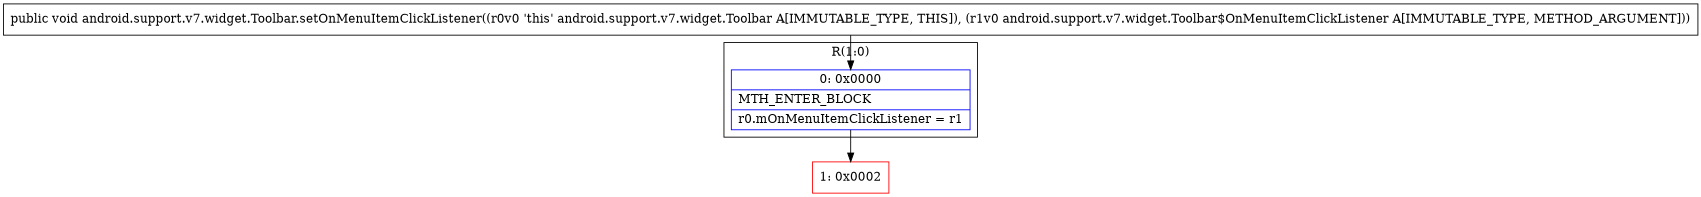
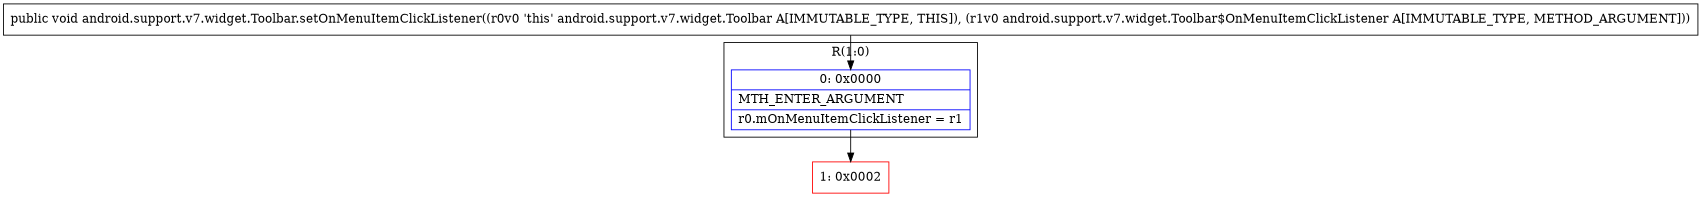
node "0: 0x0000": text "MTH_ENTER_BLOCK" -> "MTH_ENTER_ARGUMENT"
